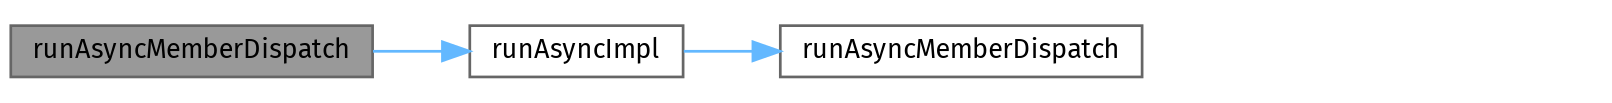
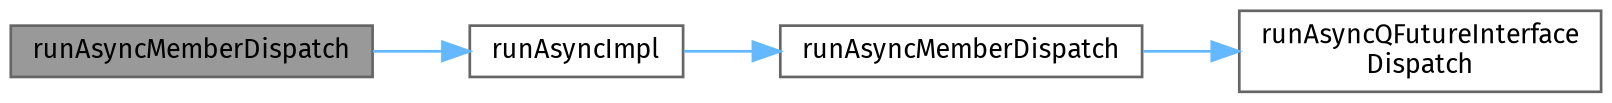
node "runAsyncQFutureInterface Dispatch": added
